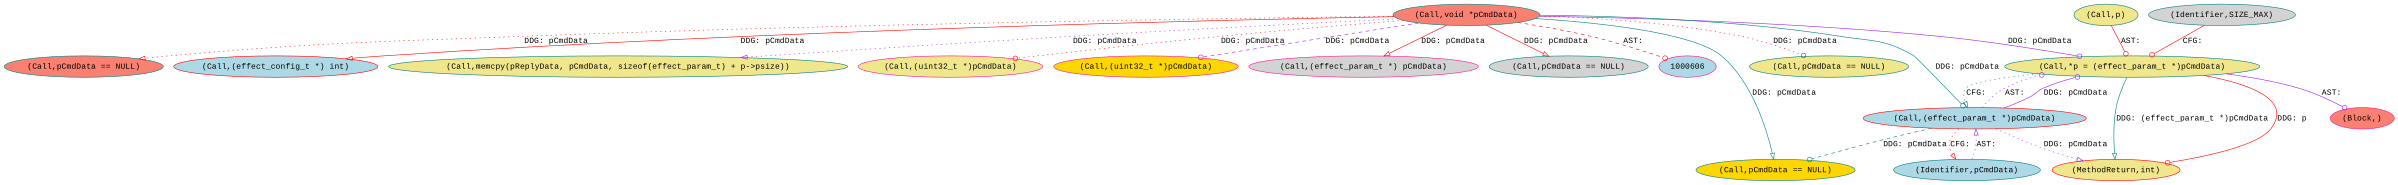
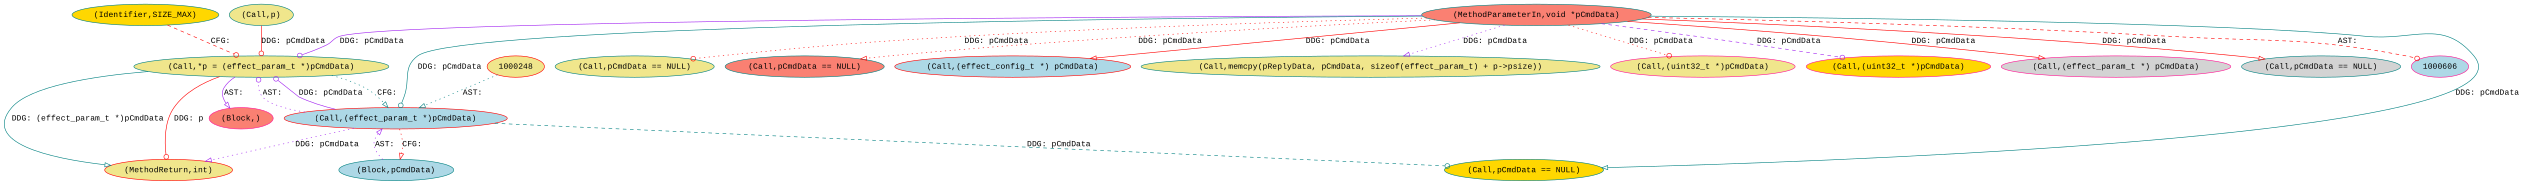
node "(Call,void *pCmdData)": label "(Call,void *pCmdData)" -> "(MethodParameterIn,void *pCmdData)"
node "(Identifier,SIZE_MAX)": fillcolor lightgrey -> gold
edge "(Identifier,SIZE_MAX)" -> "(Call,*p = (effect_param_t *)pCmdData)": style solid -> dashed
edge "(Call,p)" -> "(Call,*p = (effect_param_t *)pCmdData)": label "AST: " -> "DDG: pCmdData"
node "(Call,(effect_config_t *) int)": label "(Call,(effect_config_t *) int)" -> "(Call,(effect_config_t *) pCmdData)"
node "1000248": added
edge "(Call,*p = (effect_param_t *)pCmdData)" -> "(Block,)": arrowhead odot -> onormal
node "(Identifier,pCmdData)": label "(Identifier,pCmdData)" -> "(Block,pCmdData)"
